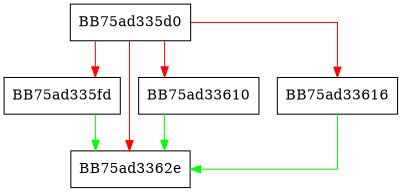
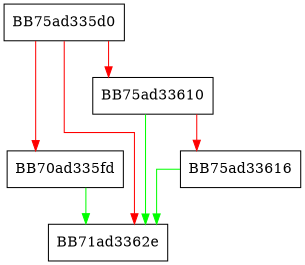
edge "BB75ad335d0" -> "BB75ad33616": now "BB75ad33610" -> "BB75ad33616"
node "BB75ad335fd": label "BB75ad335fd" -> "BB70ad335fd"
node "BB75ad3362e": label "BB75ad3362e" -> "BB71ad3362e"
